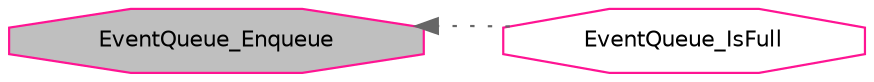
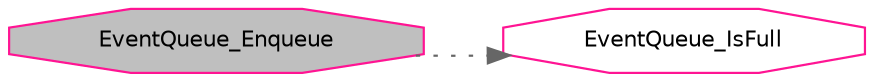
edge "EventQueue_IsFull" -> "EventQueue_Enqueue": reversed
